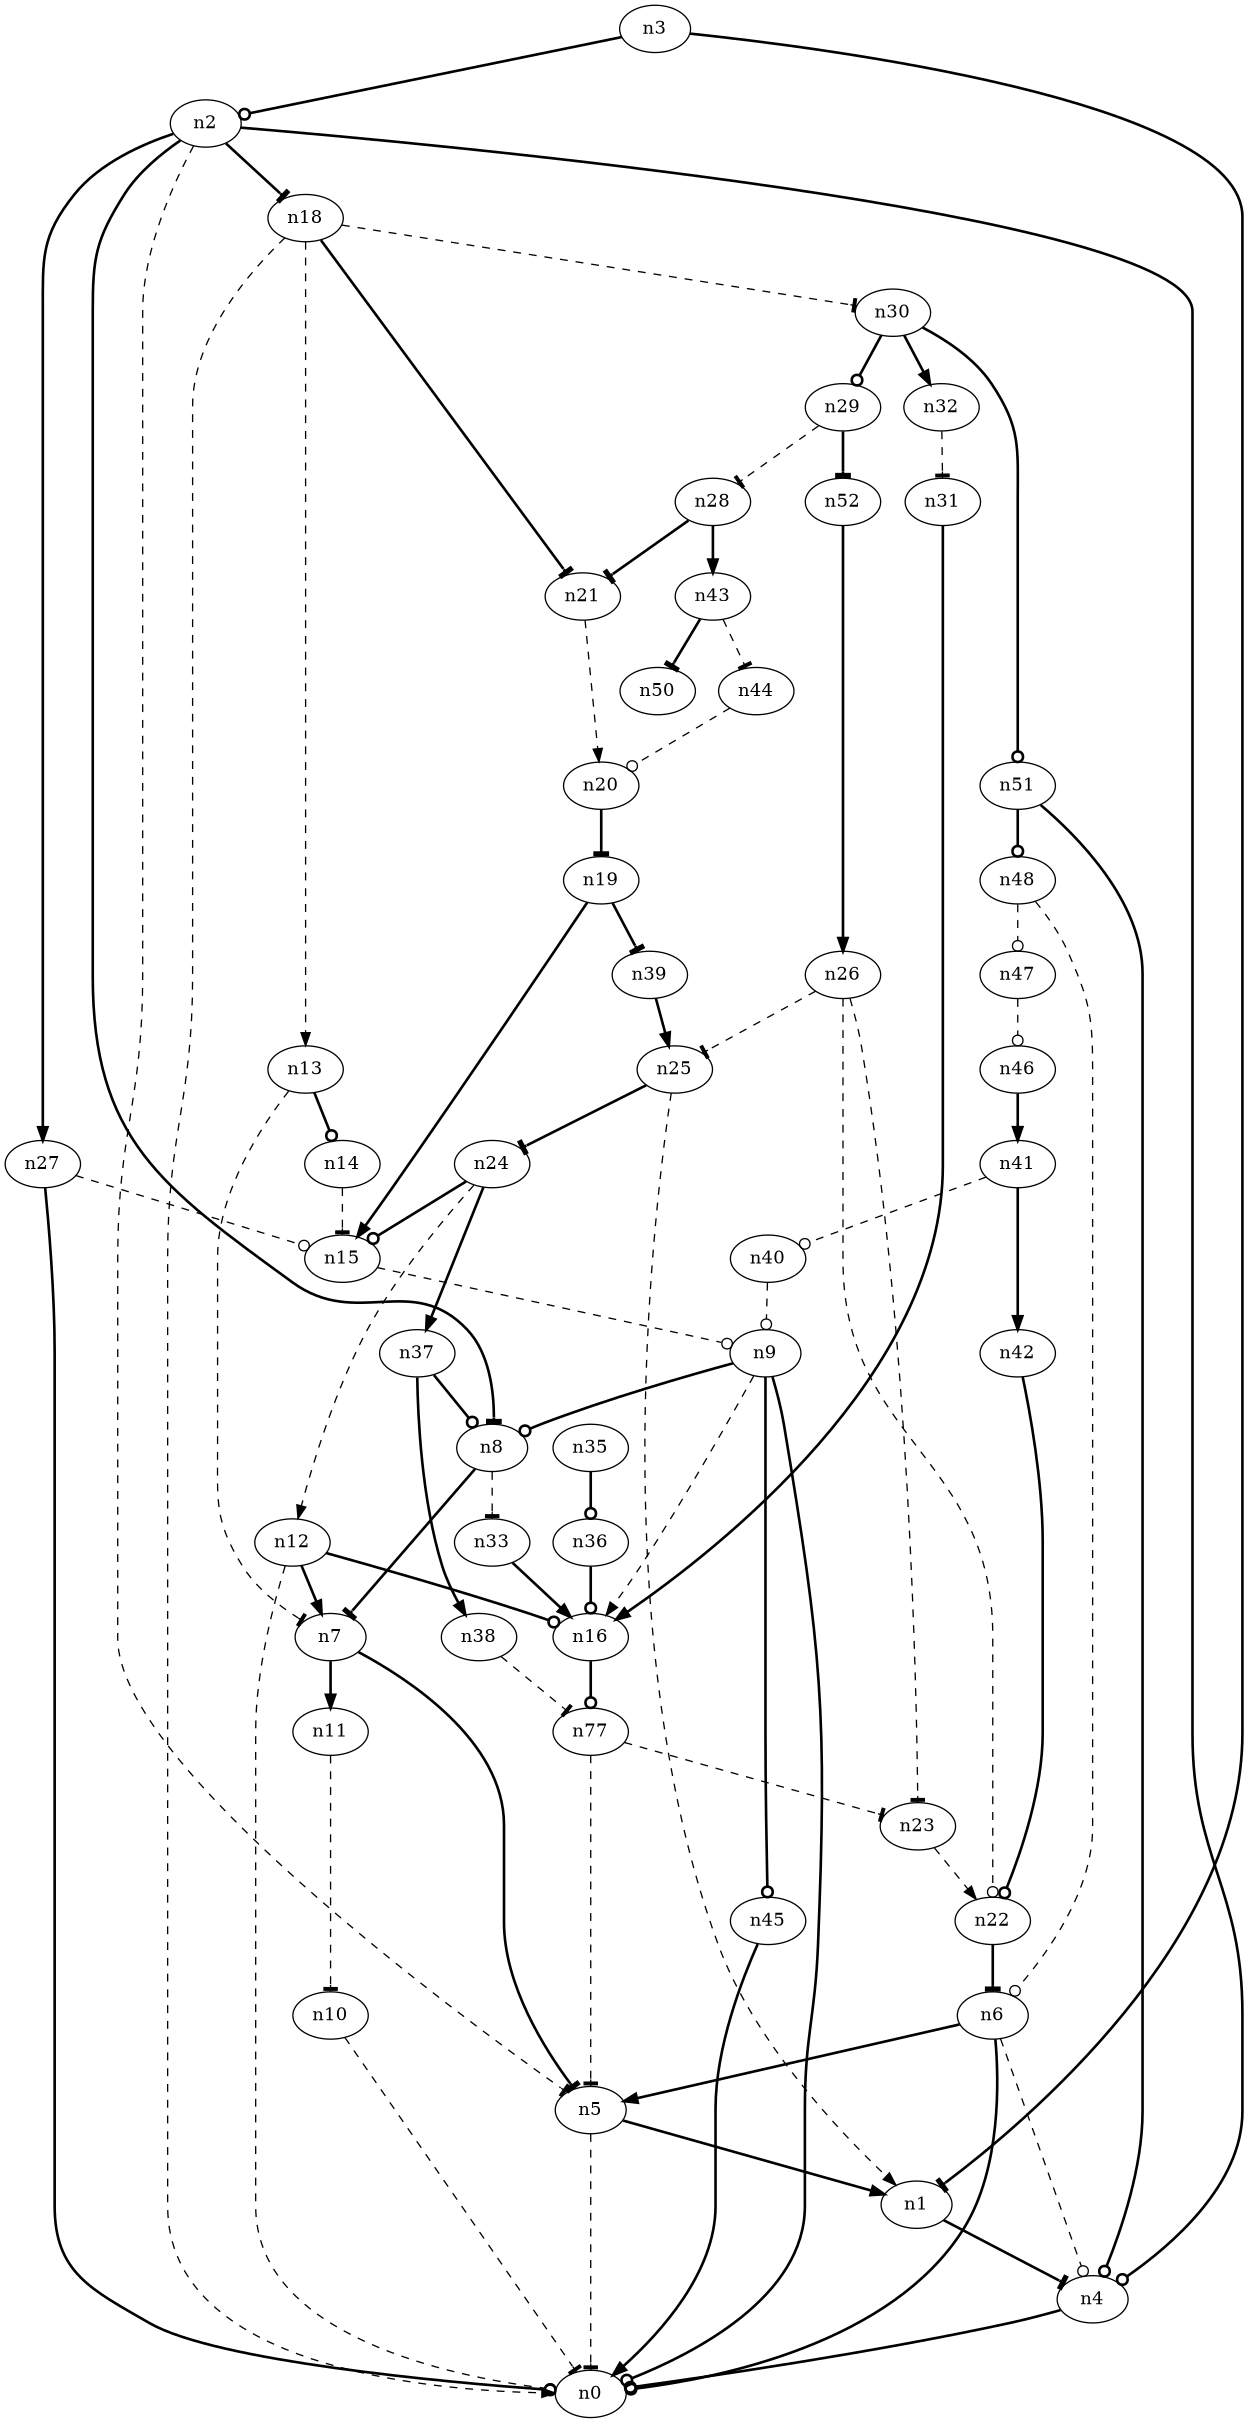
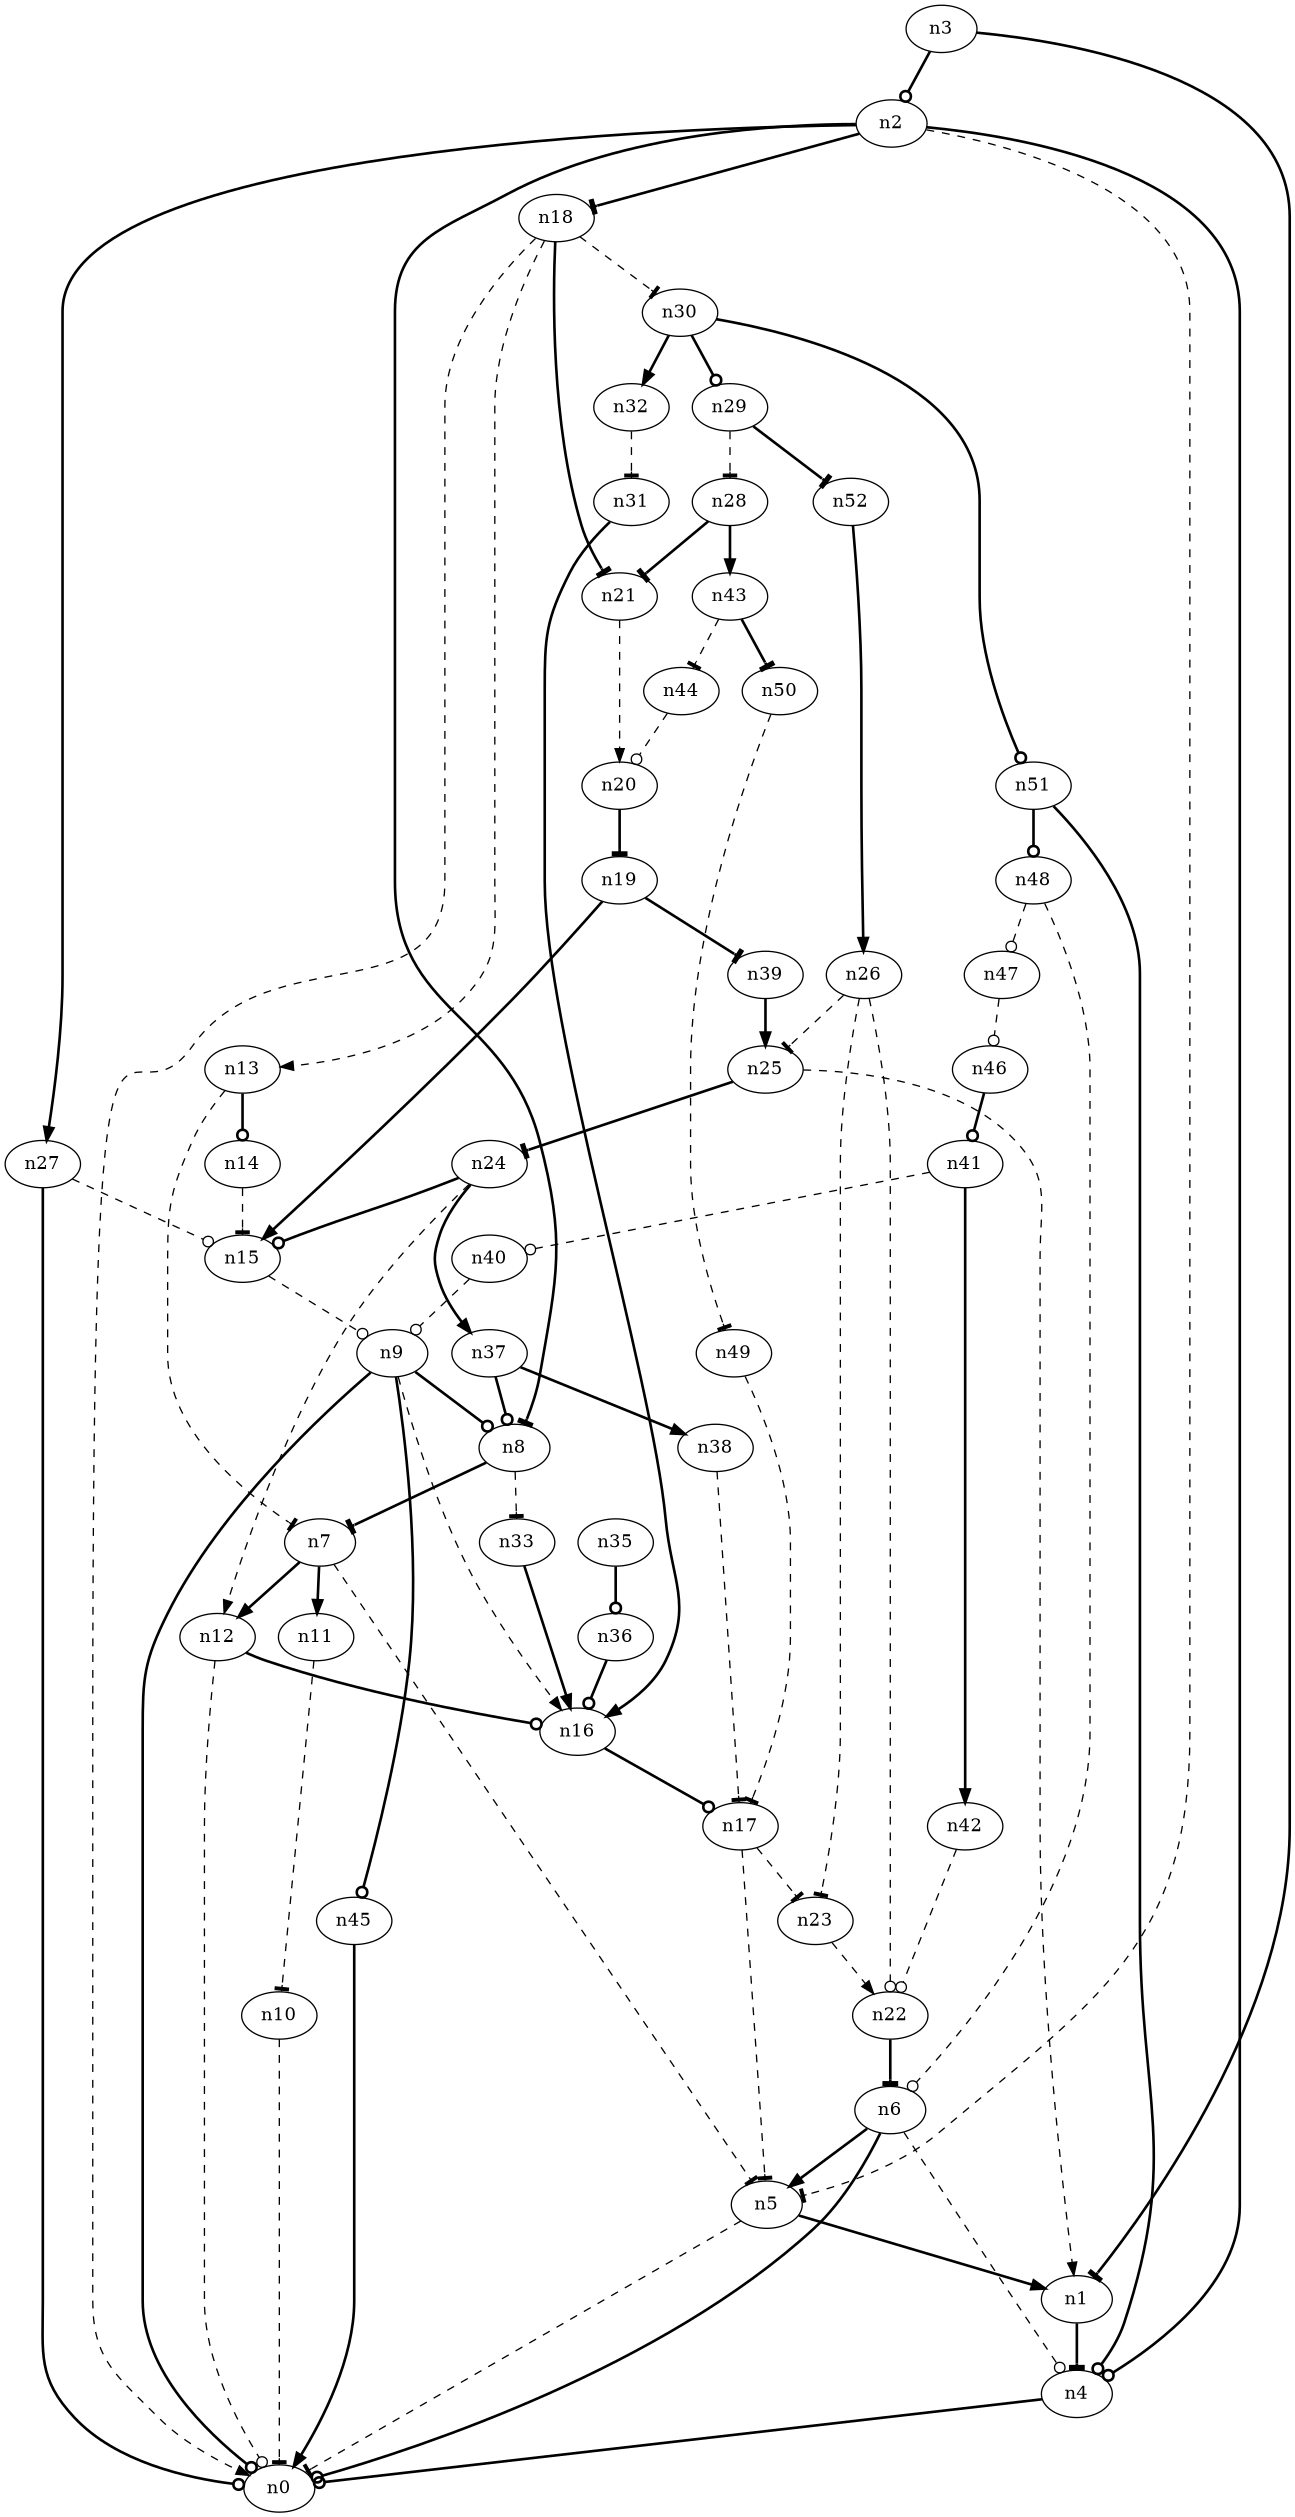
edge "n46" -> "n41": arrowhead normal -> odot
node "n49": added
edge "n12" -> "n7": reversed
edge "n42" -> "n22": style bold -> dashed
node "n77": label "n77" -> "n17"
edge "n7" -> "n5": style bold -> dashed
